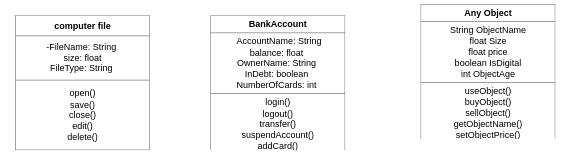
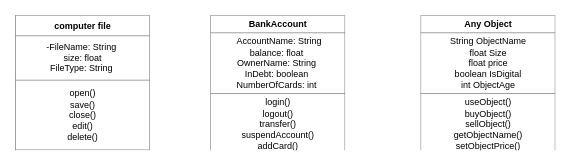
node "Any Object String ObjectName float Size float price boolean IsDigital int ObjectAge useObject() buyObject() sellObject() getObjectName() setObjectPrice()": moved (488, 72) -> (488, 83)
